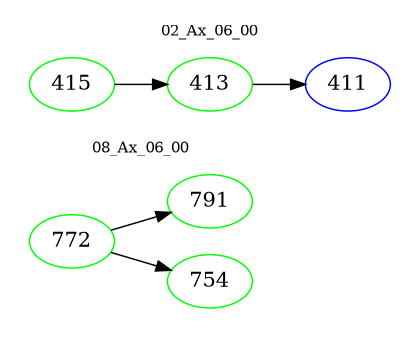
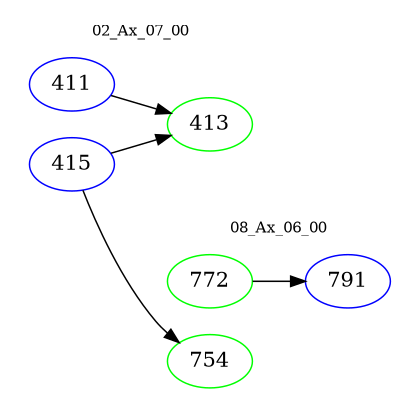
cluster "02_Ax_06_00": label "02_Ax_06_00" -> "02_Ax_07_00"
node "415": color green -> blue
edge "413" -> "411": reversed
node "791": color green -> blue
edge "772" -> "754": now "415" -> "754"
